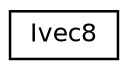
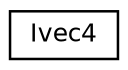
node "Ivec8": label "Ivec8" -> "Ivec4"
